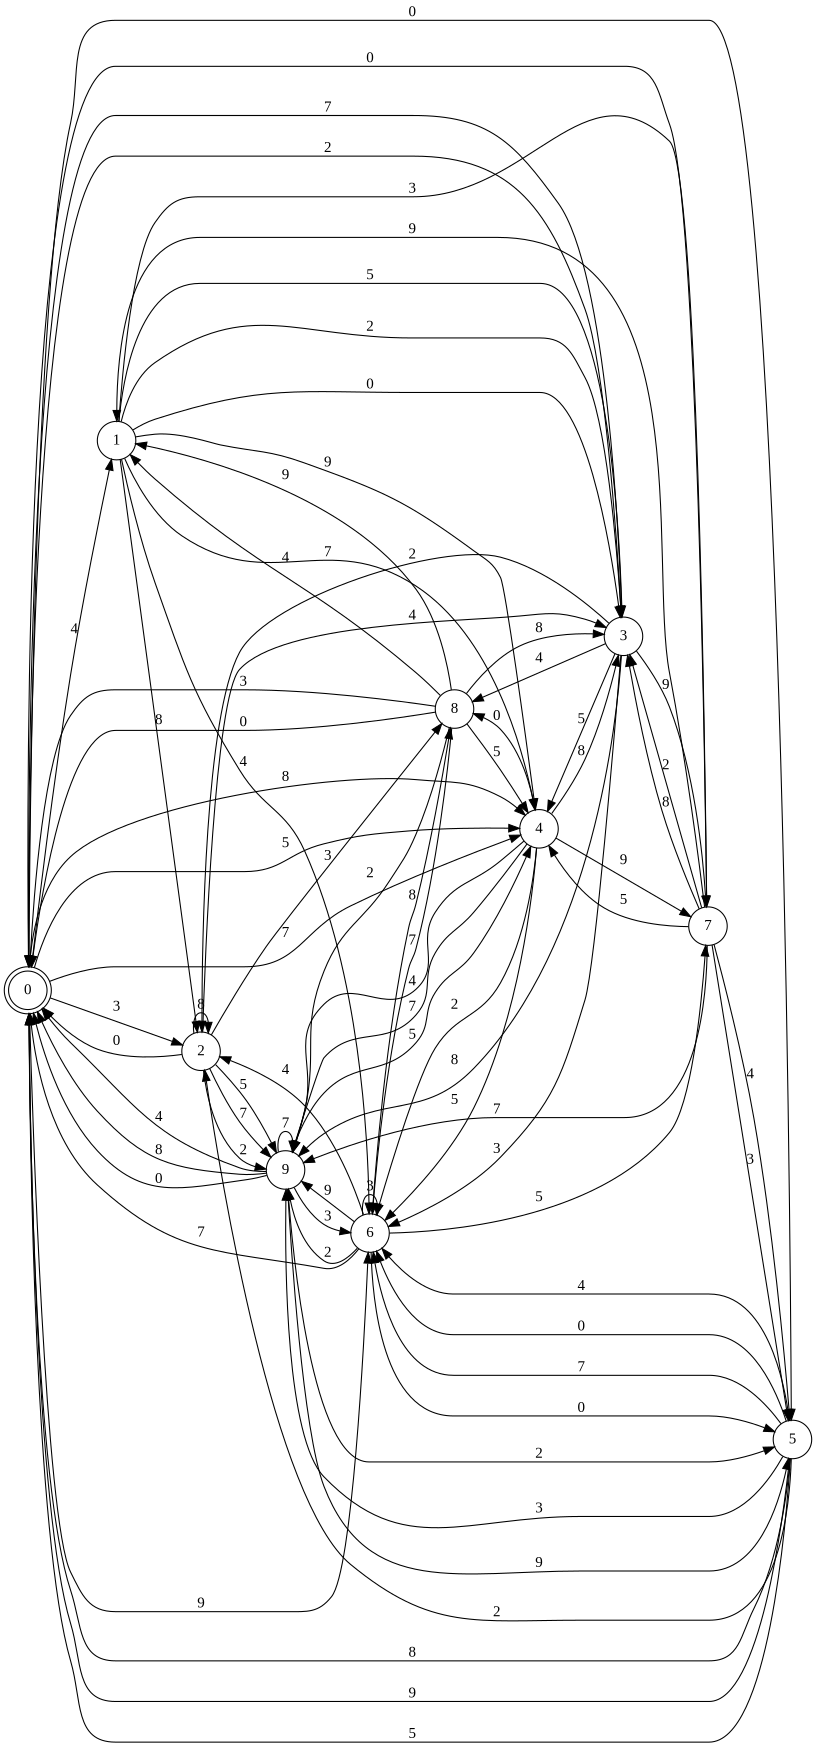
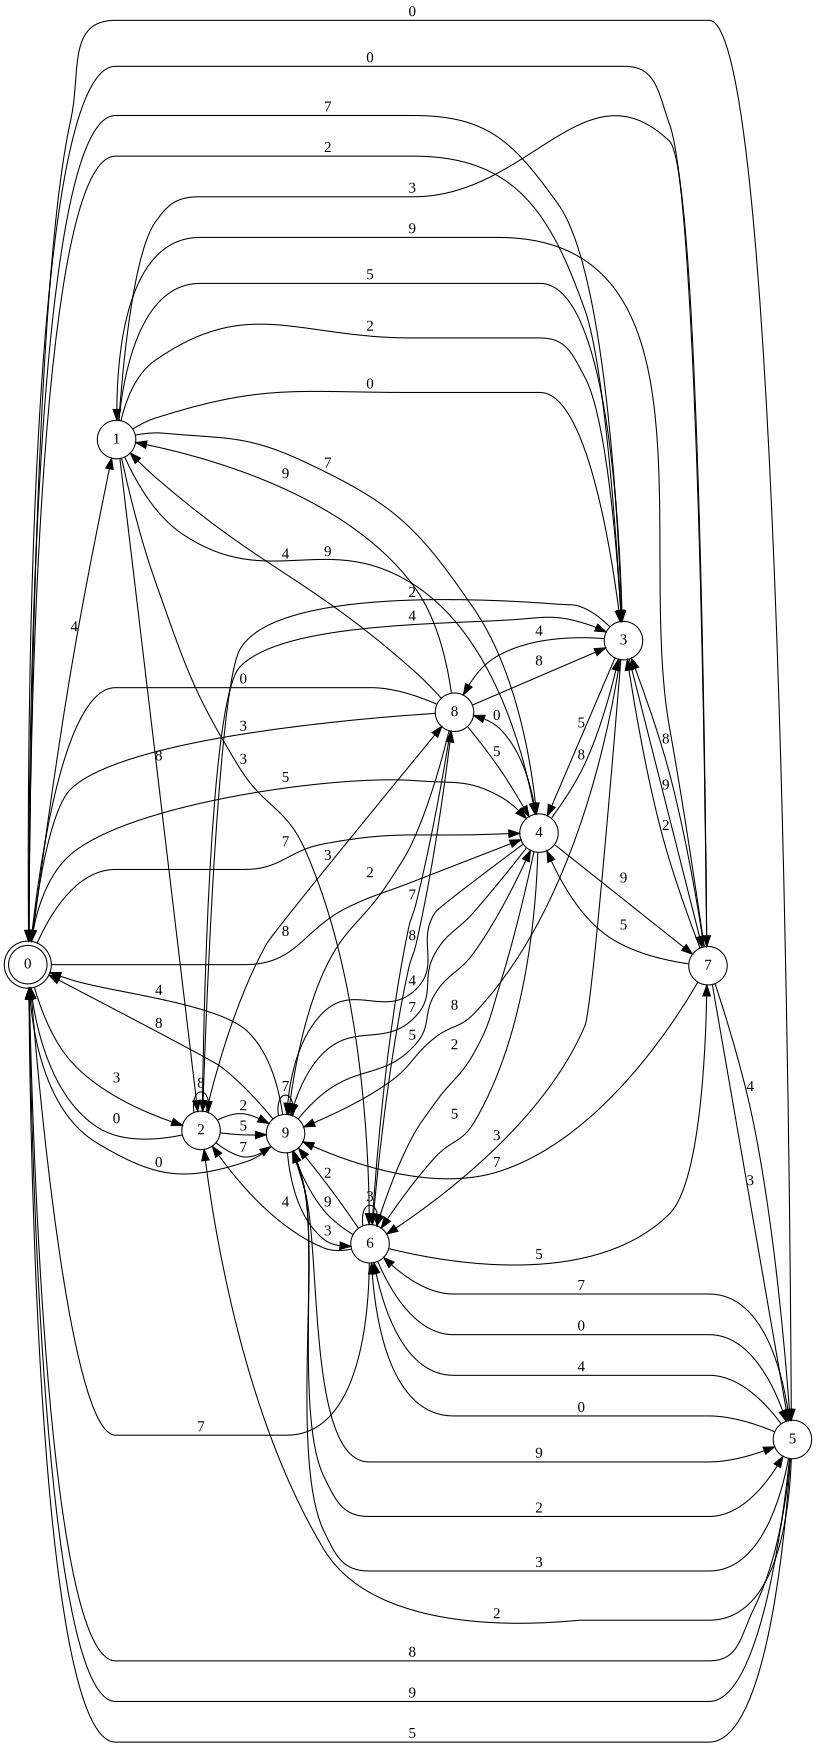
edge "1" -> "6": label "4" -> "3"
edge "0" -> "6": removed, label "9"
